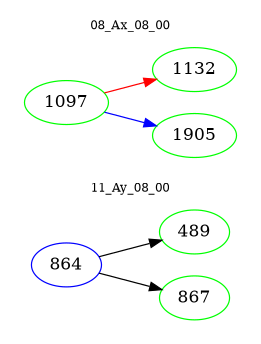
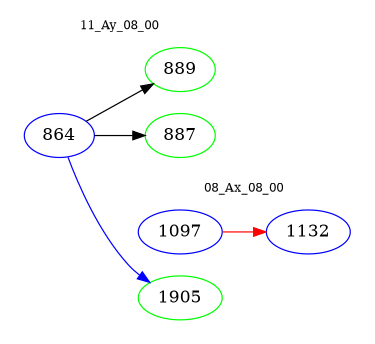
node "1132": color green -> blue
node "1097": color green -> blue
edge "1097" -> "1905": now "864" -> "1905"
node "489": label "489" -> "889"
node "867": label "867" -> "887"
